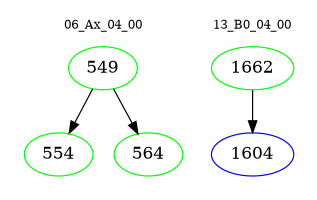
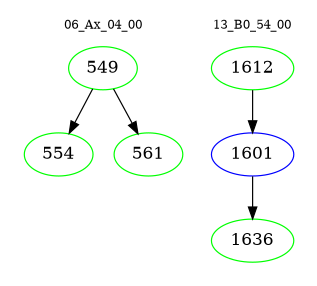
cluster "13_B0_04_00": label "13_B0_04_00" -> "13_B0_54_00"
node "1662": label "1662" -> "1612"
node "564": label "564" -> "561"
node "1604": label "1604" -> "1601"
node "1636": added
